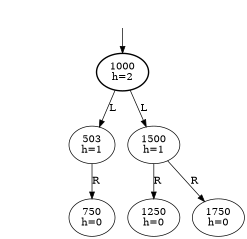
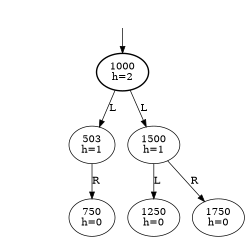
edge "1500 h=1" -> "1250 h=0": label "R" -> "L"
